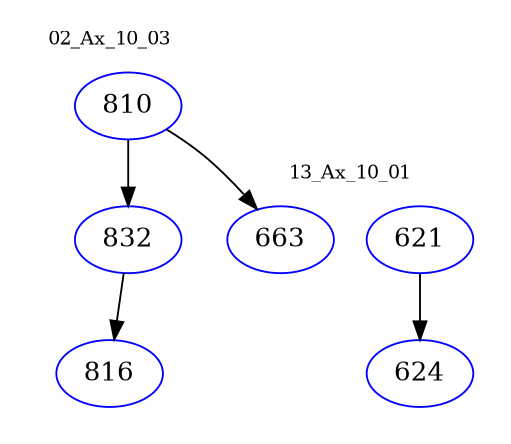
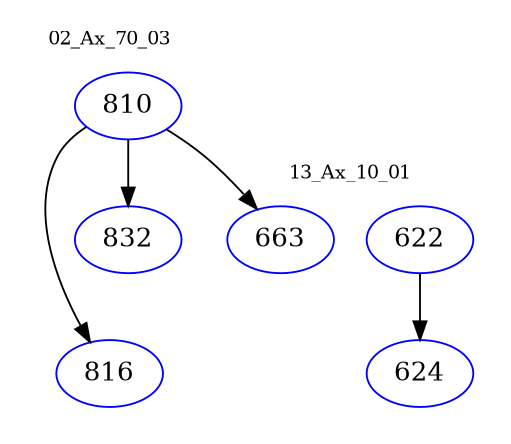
cluster "02_Ax_10_03": label "02_Ax_10_03" -> "02_Ax_70_03"
node "621": label "621" -> "622"
edge "832" -> "816": now "810" -> "816"
